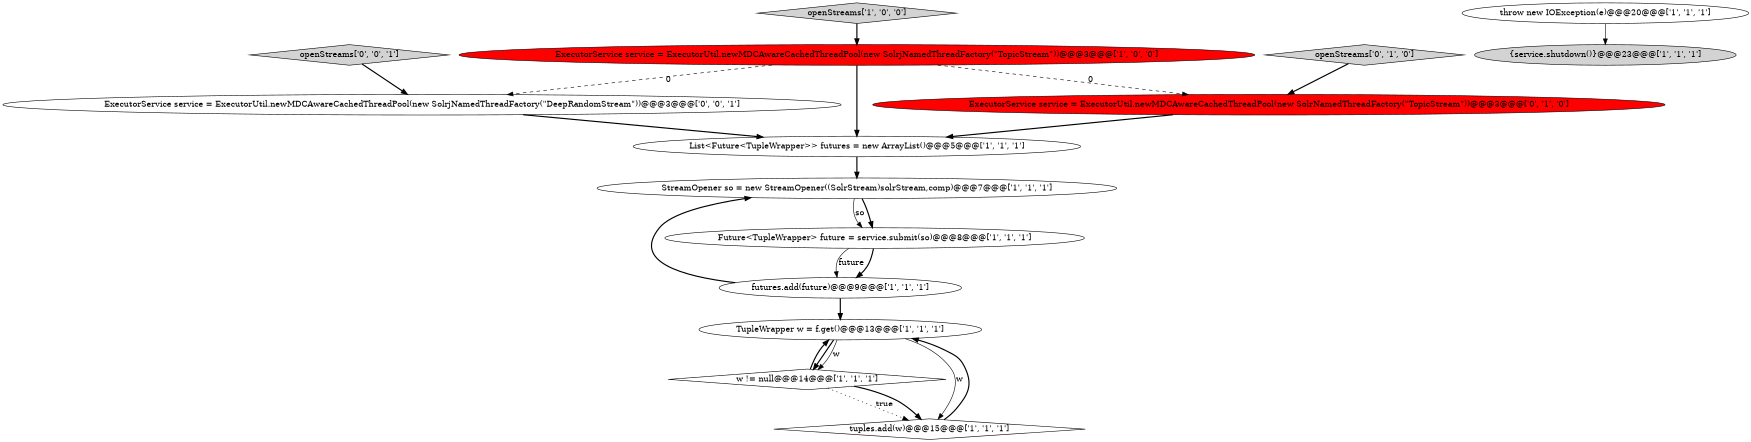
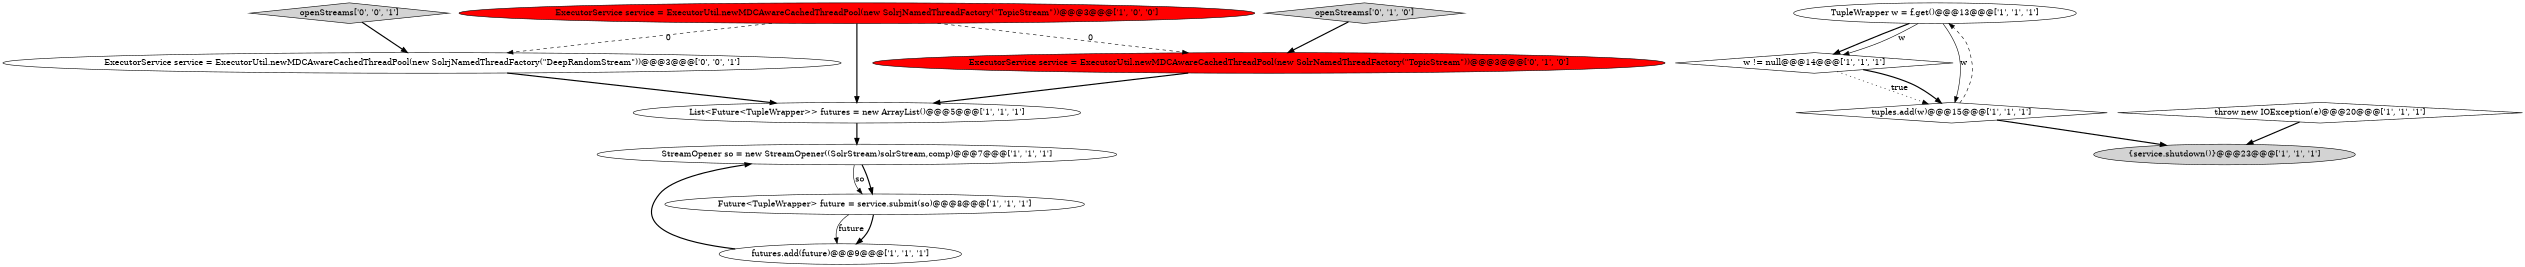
node "openStreams['1', '0', '0']": removed
node "throw new IOException(e)@@@20@@@['1', '1', '1']": shape ellipse -> diamond
edge "throw new IOException(e)@@@20@@@['1', '1', '1']" -> "{service.shutdown()}@@@23@@@['1', '1', '1']": style solid -> bold
edge "tuples.add(w)@@@15@@@['1', '1', '1']" -> "{service.shutdown()}@@@23@@@['1', '1', '1']": added
edge "futures.add(future)@@@9@@@['1', '1', '1']" -> "TupleWrapper w = f.get()@@@13@@@['1', '1', '1']": removed
edge "w != null@@@14@@@['1', '1', '1']" -> "TupleWrapper w = f.get()@@@13@@@['1', '1', '1']": removed
edge "tuples.add(w)@@@15@@@['1', '1', '1']" -> "TupleWrapper w = f.get()@@@13@@@['1', '1', '1']": style bold -> dashed
